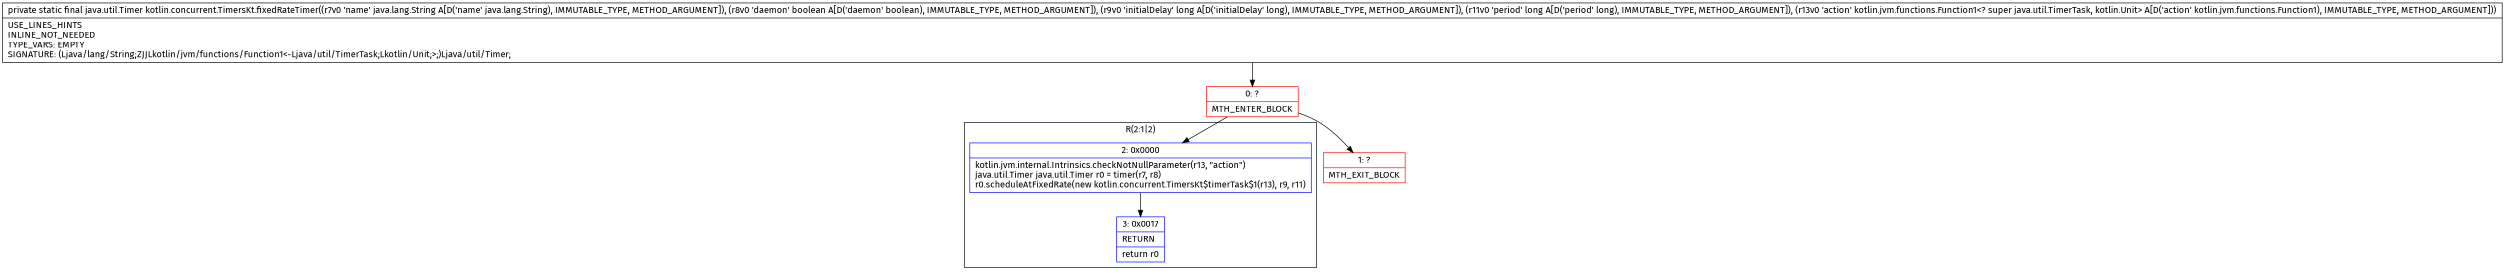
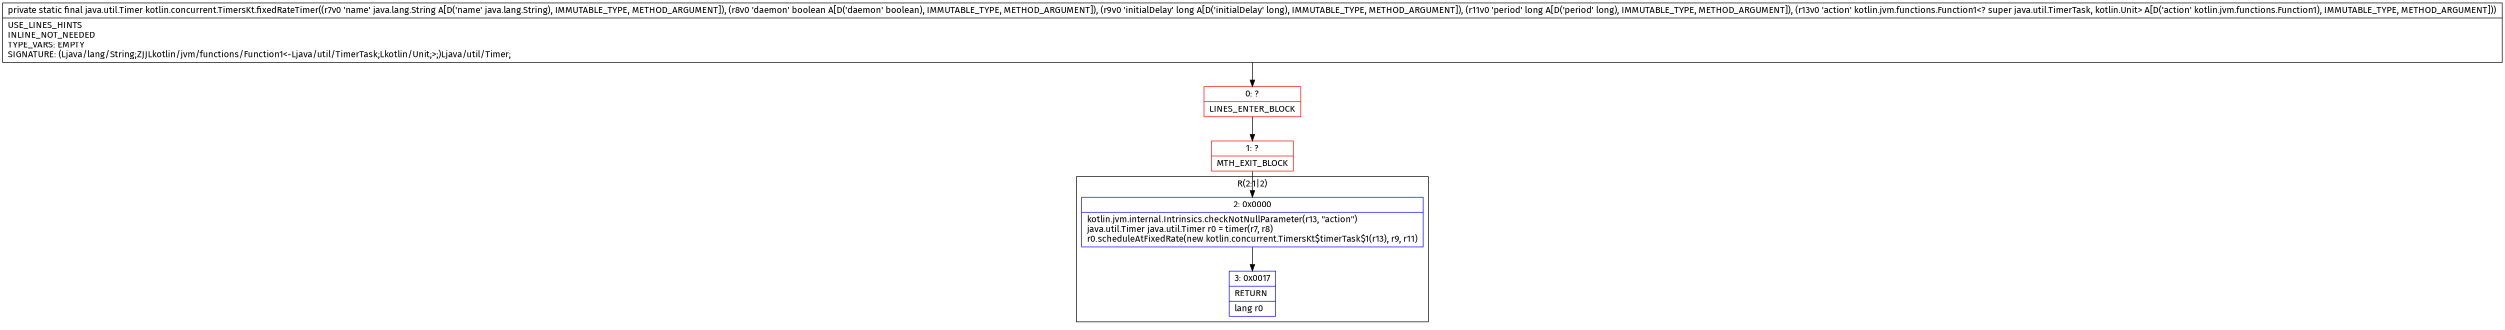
node "0: ?": text "MTH_ENTER_BLOCK" -> "LINES_ENTER_BLOCK"
edge "0: ?" -> "2: 0x0000": now "1: ?" -> "2: 0x0000"
node "3: 0x0017": text "return r0" -> "lang r0"
